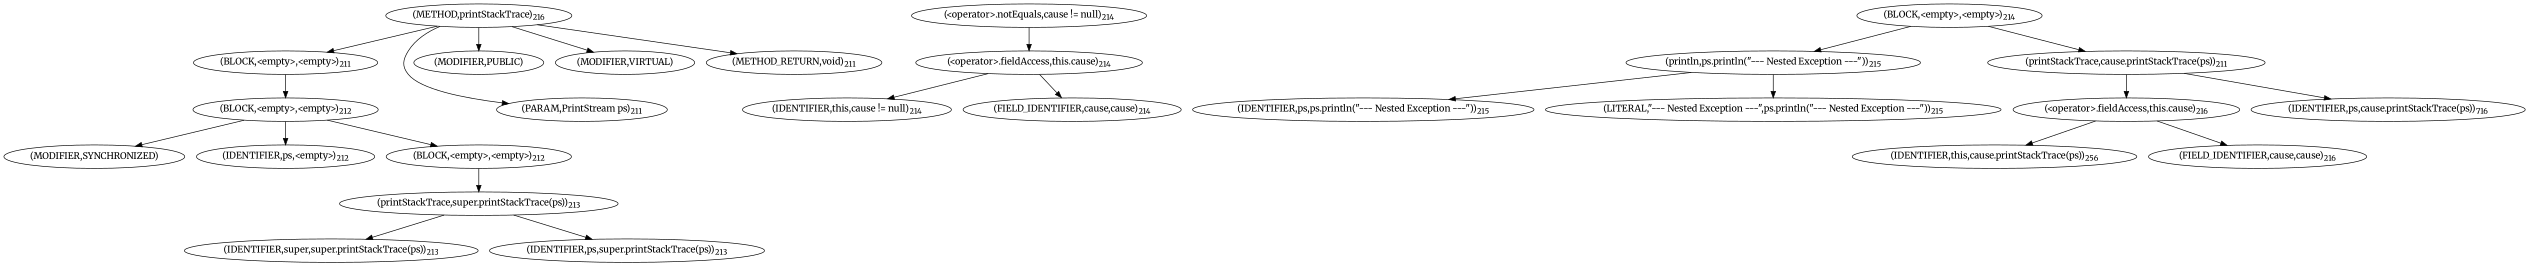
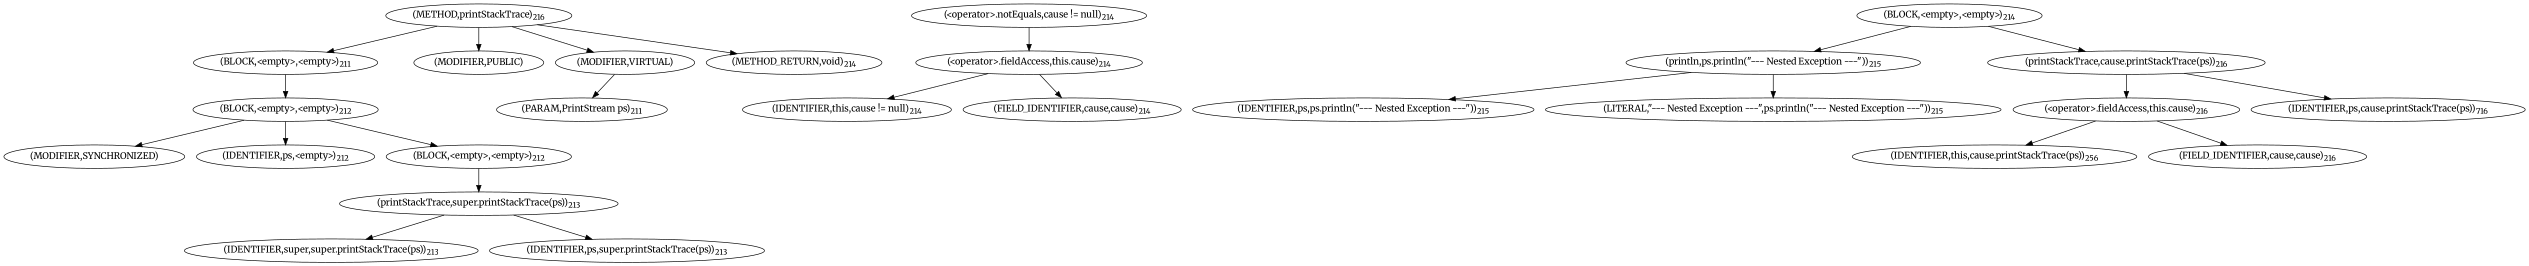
node "(METHOD_RETURN,void)": text "211" -> "214"
node "(printStackTrace,cause.printStackTrace(ps))": text "211" -> "216"
edge "(METHOD,printStackTrace)" -> "(PARAM,PrintStream ps)": now "(MODIFIER,VIRTUAL)" -> "(PARAM,PrintStream ps)"
